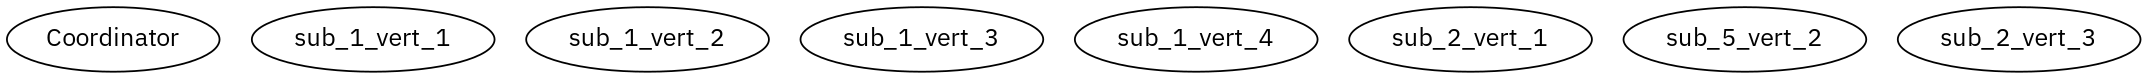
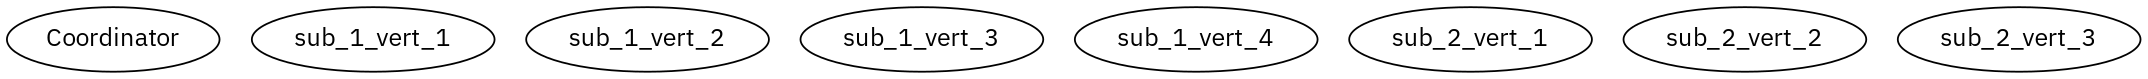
node "sub_5_vert_2": label "sub_5_vert_2" -> "sub_2_vert_2"
